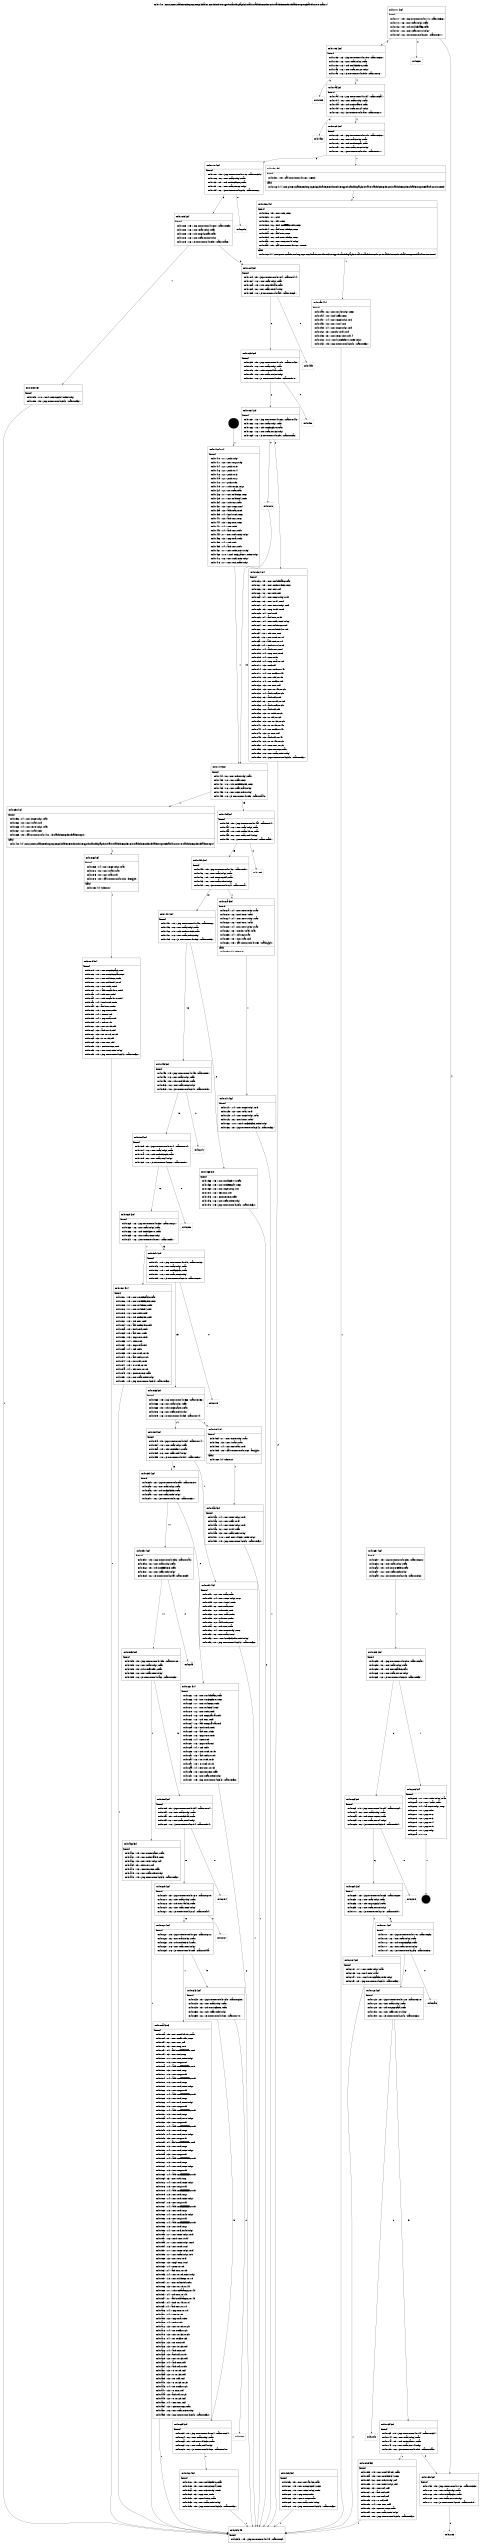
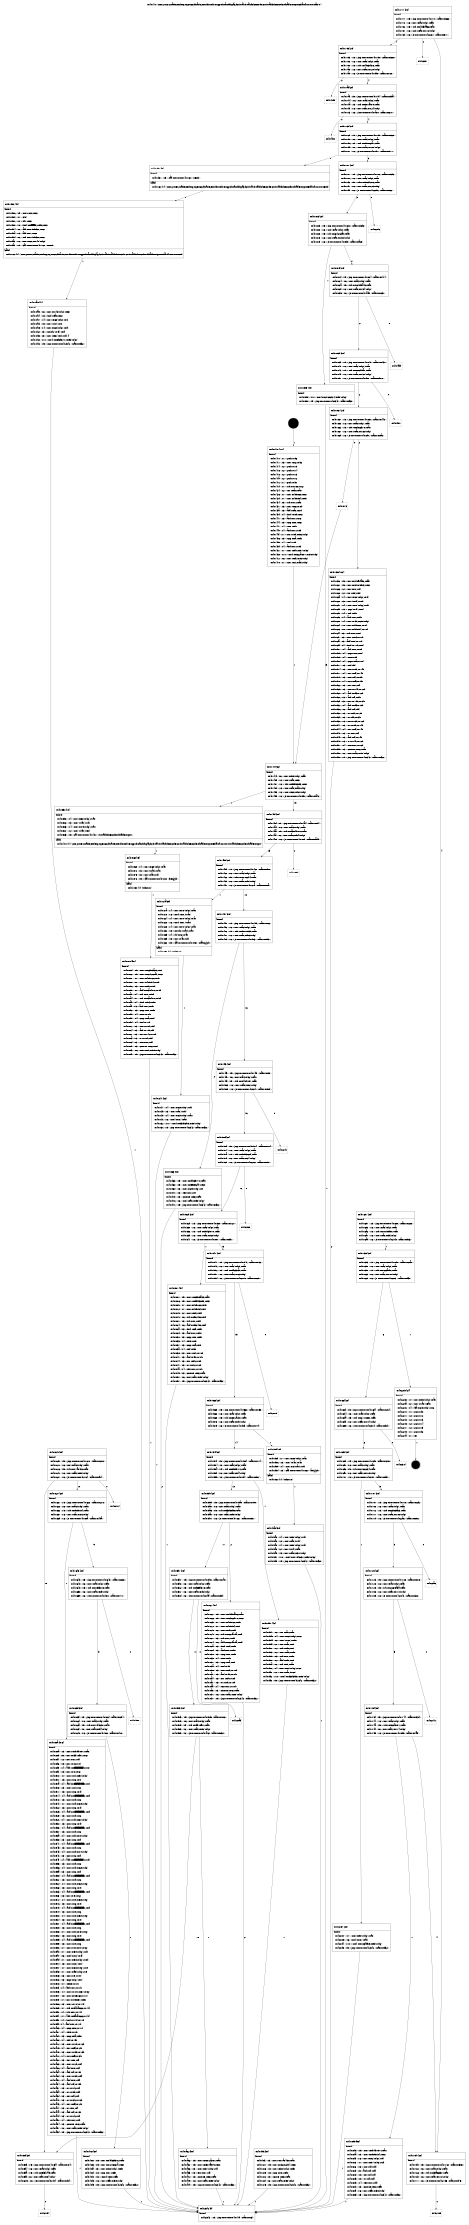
edge "0x4015ef [28]" -> "0x40160b [28]": reversed
